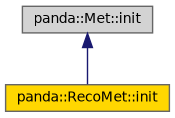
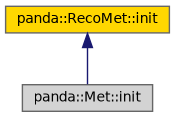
edge "panda::RecoMet::init" -> "panda::Met::init": reversed
